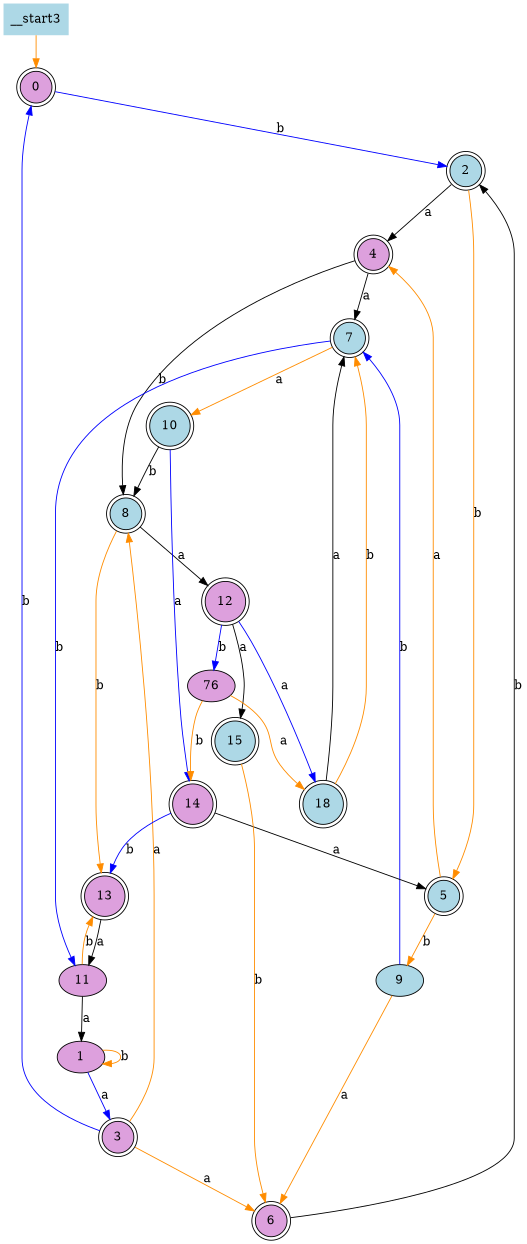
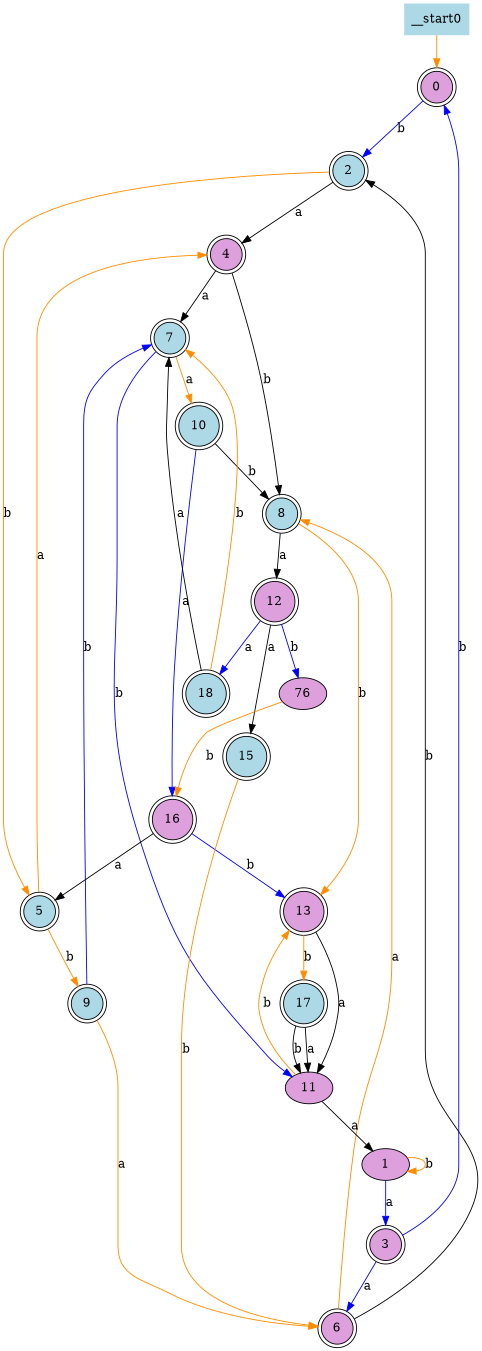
node "__start3": label "__start3" -> "__start0"
edge "76" -> "18": removed, label "a"
node "14": label "14" -> "16"
edge "3" -> "8": now "6" -> "8"
node "9": shape ellipse -> doublecircle
node "17": added
edge "3" -> "6": color darkorange -> blue
